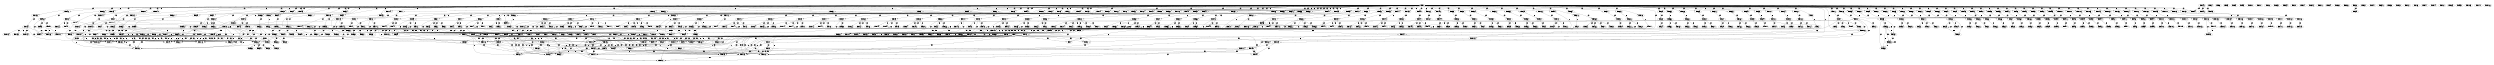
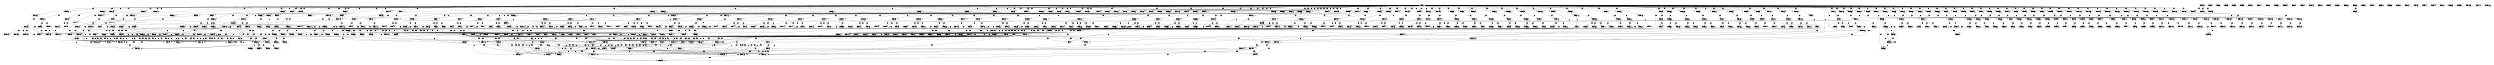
edge "Line_405" -> "Line_407": removed, label "CD"
